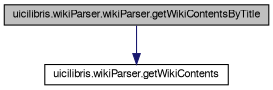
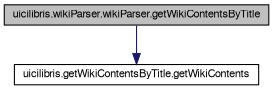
node "uicilibris.wikiParser.getWikiContents": label "uicilibris.wikiParser.getWikiContents" -> "uicilibris.getWikiContentsByTitle.getWikiContents"
